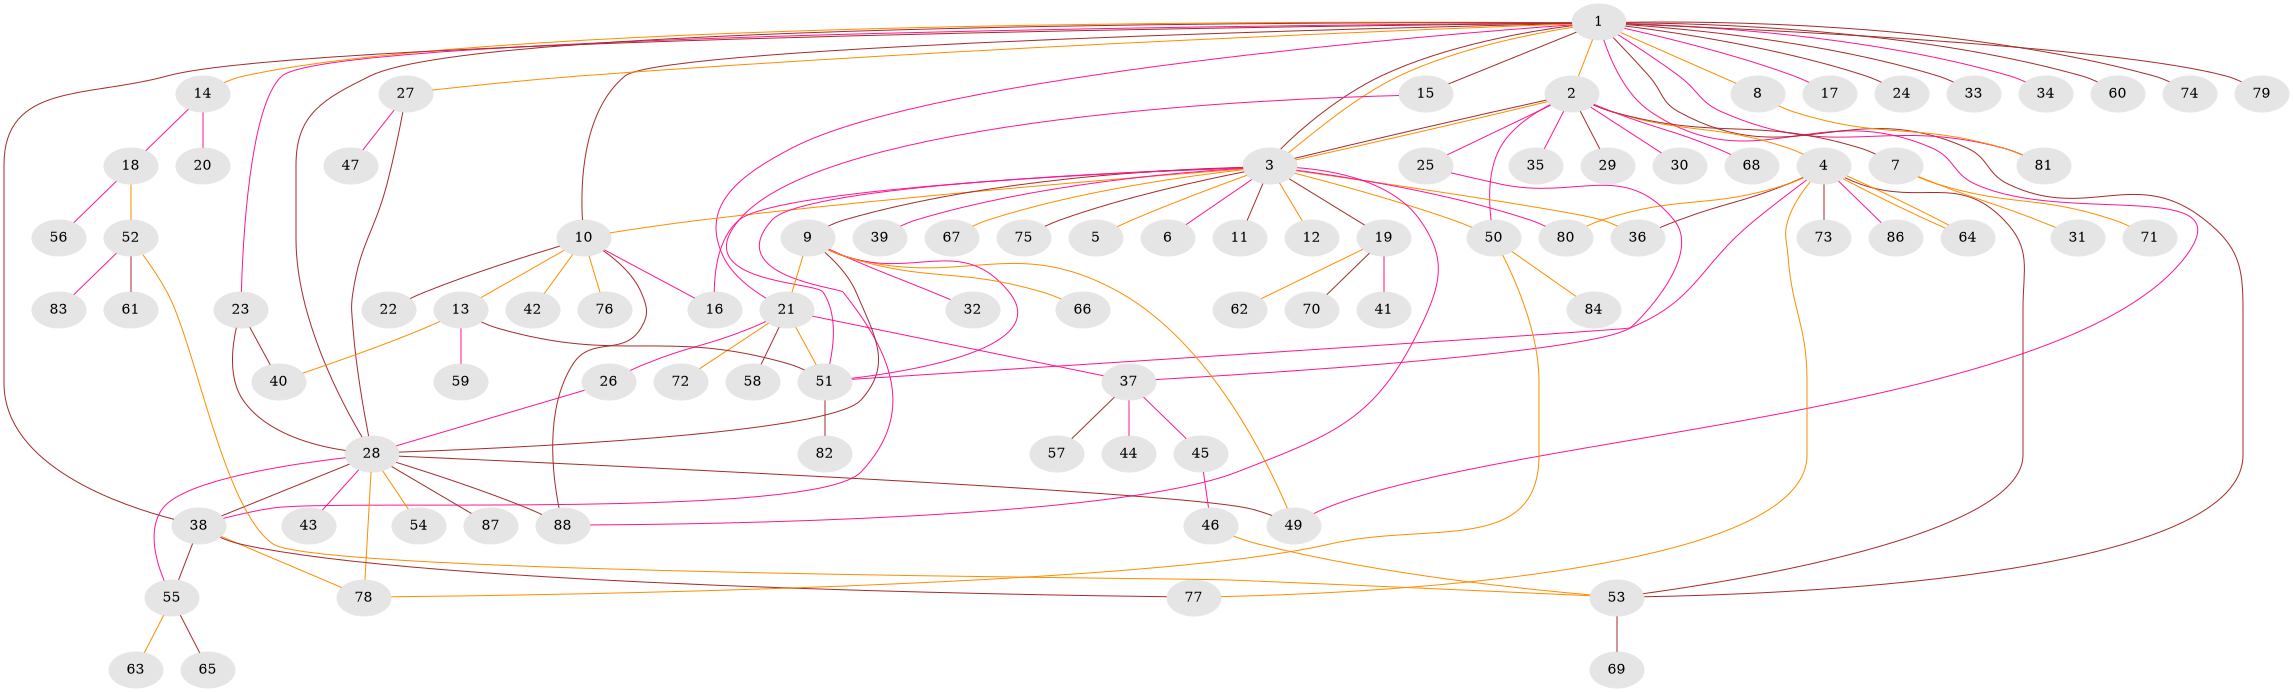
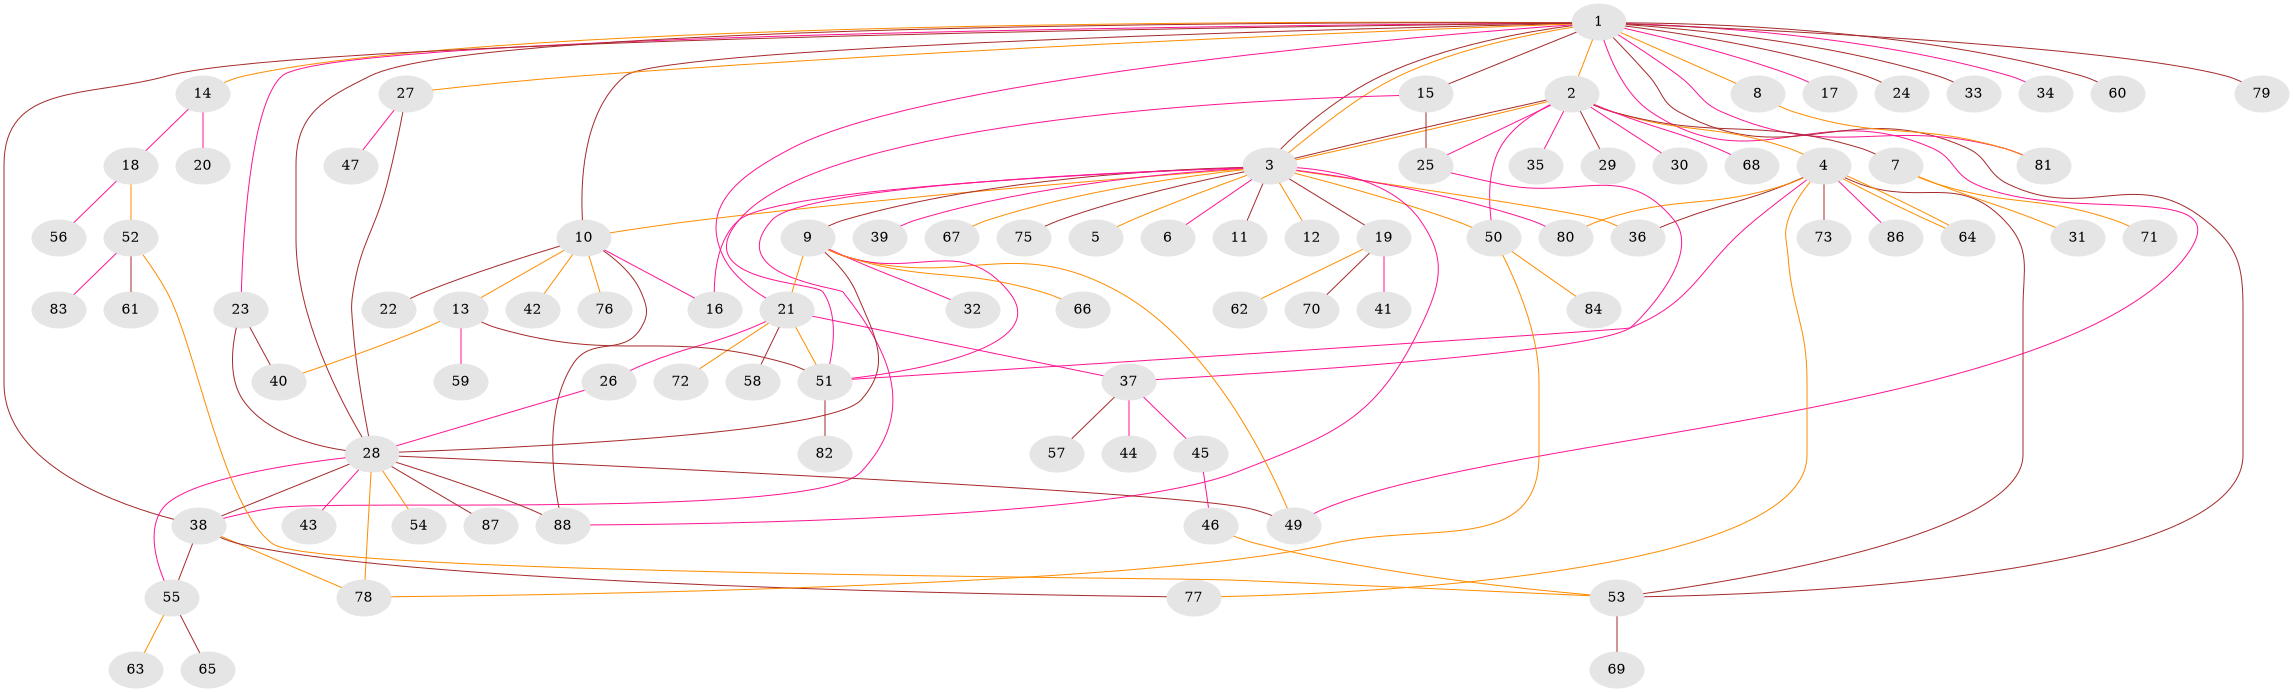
node "74": removed
edge "15" -- "25": added
